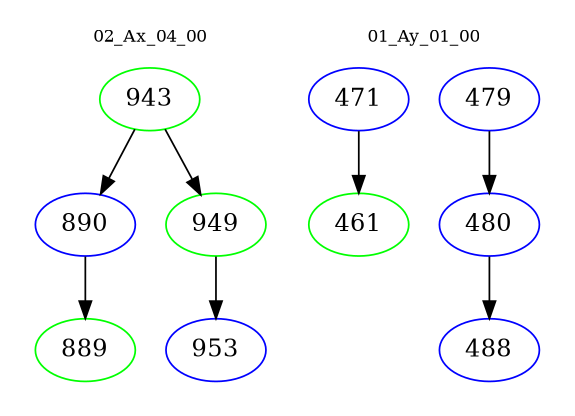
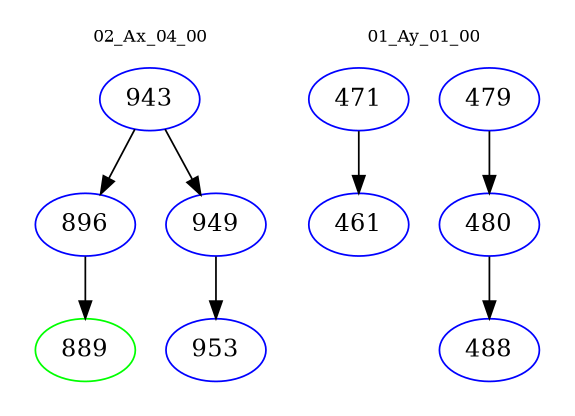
node "943": color green -> blue
node "890": label "890" -> "896"
node "949": color green -> blue
node "461": color green -> blue
